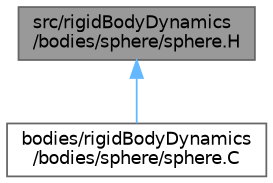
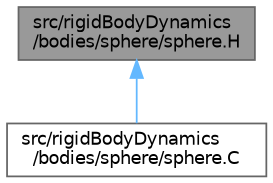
node "bodies/rigidBodyDynamics /bodies/sphere/sphere.C": label "bodies/rigidBodyDynamics /bodies/sphere/sphere.C" -> "src/rigidBodyDynamics /bodies/sphere/sphere.C"
